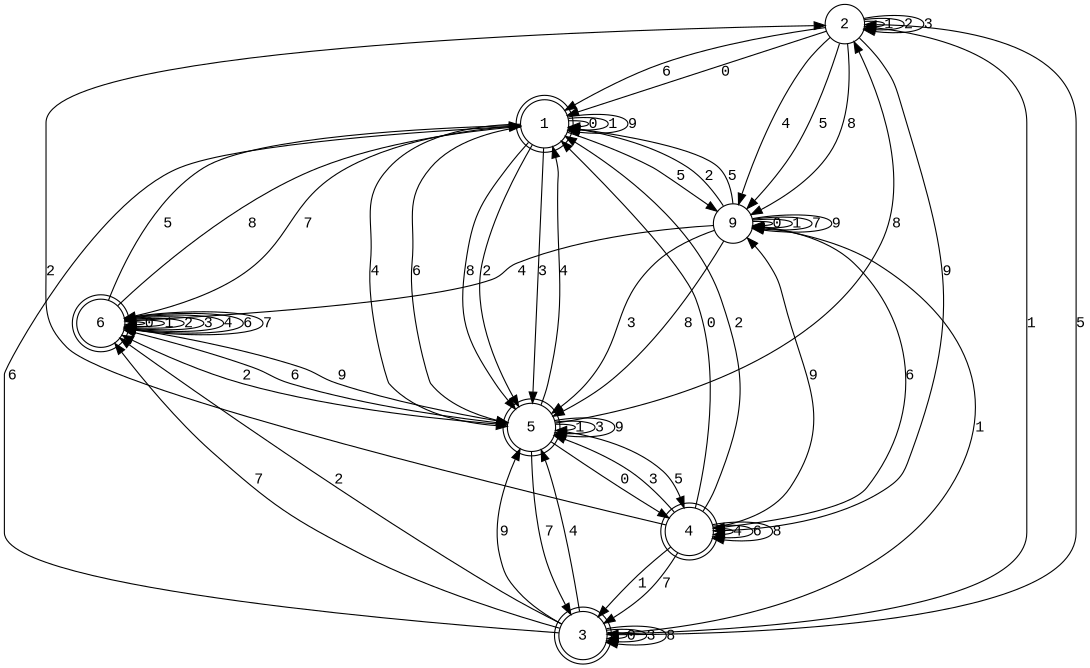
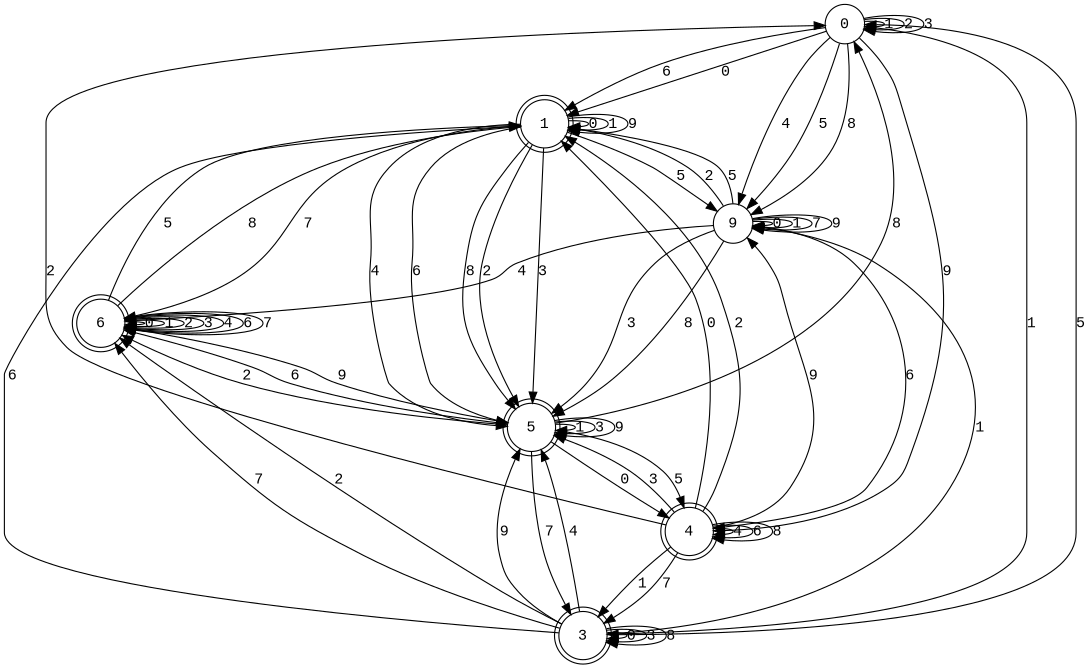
node "2": label "2" -> "0"
edge "5" -> "1": removed, label "4"
